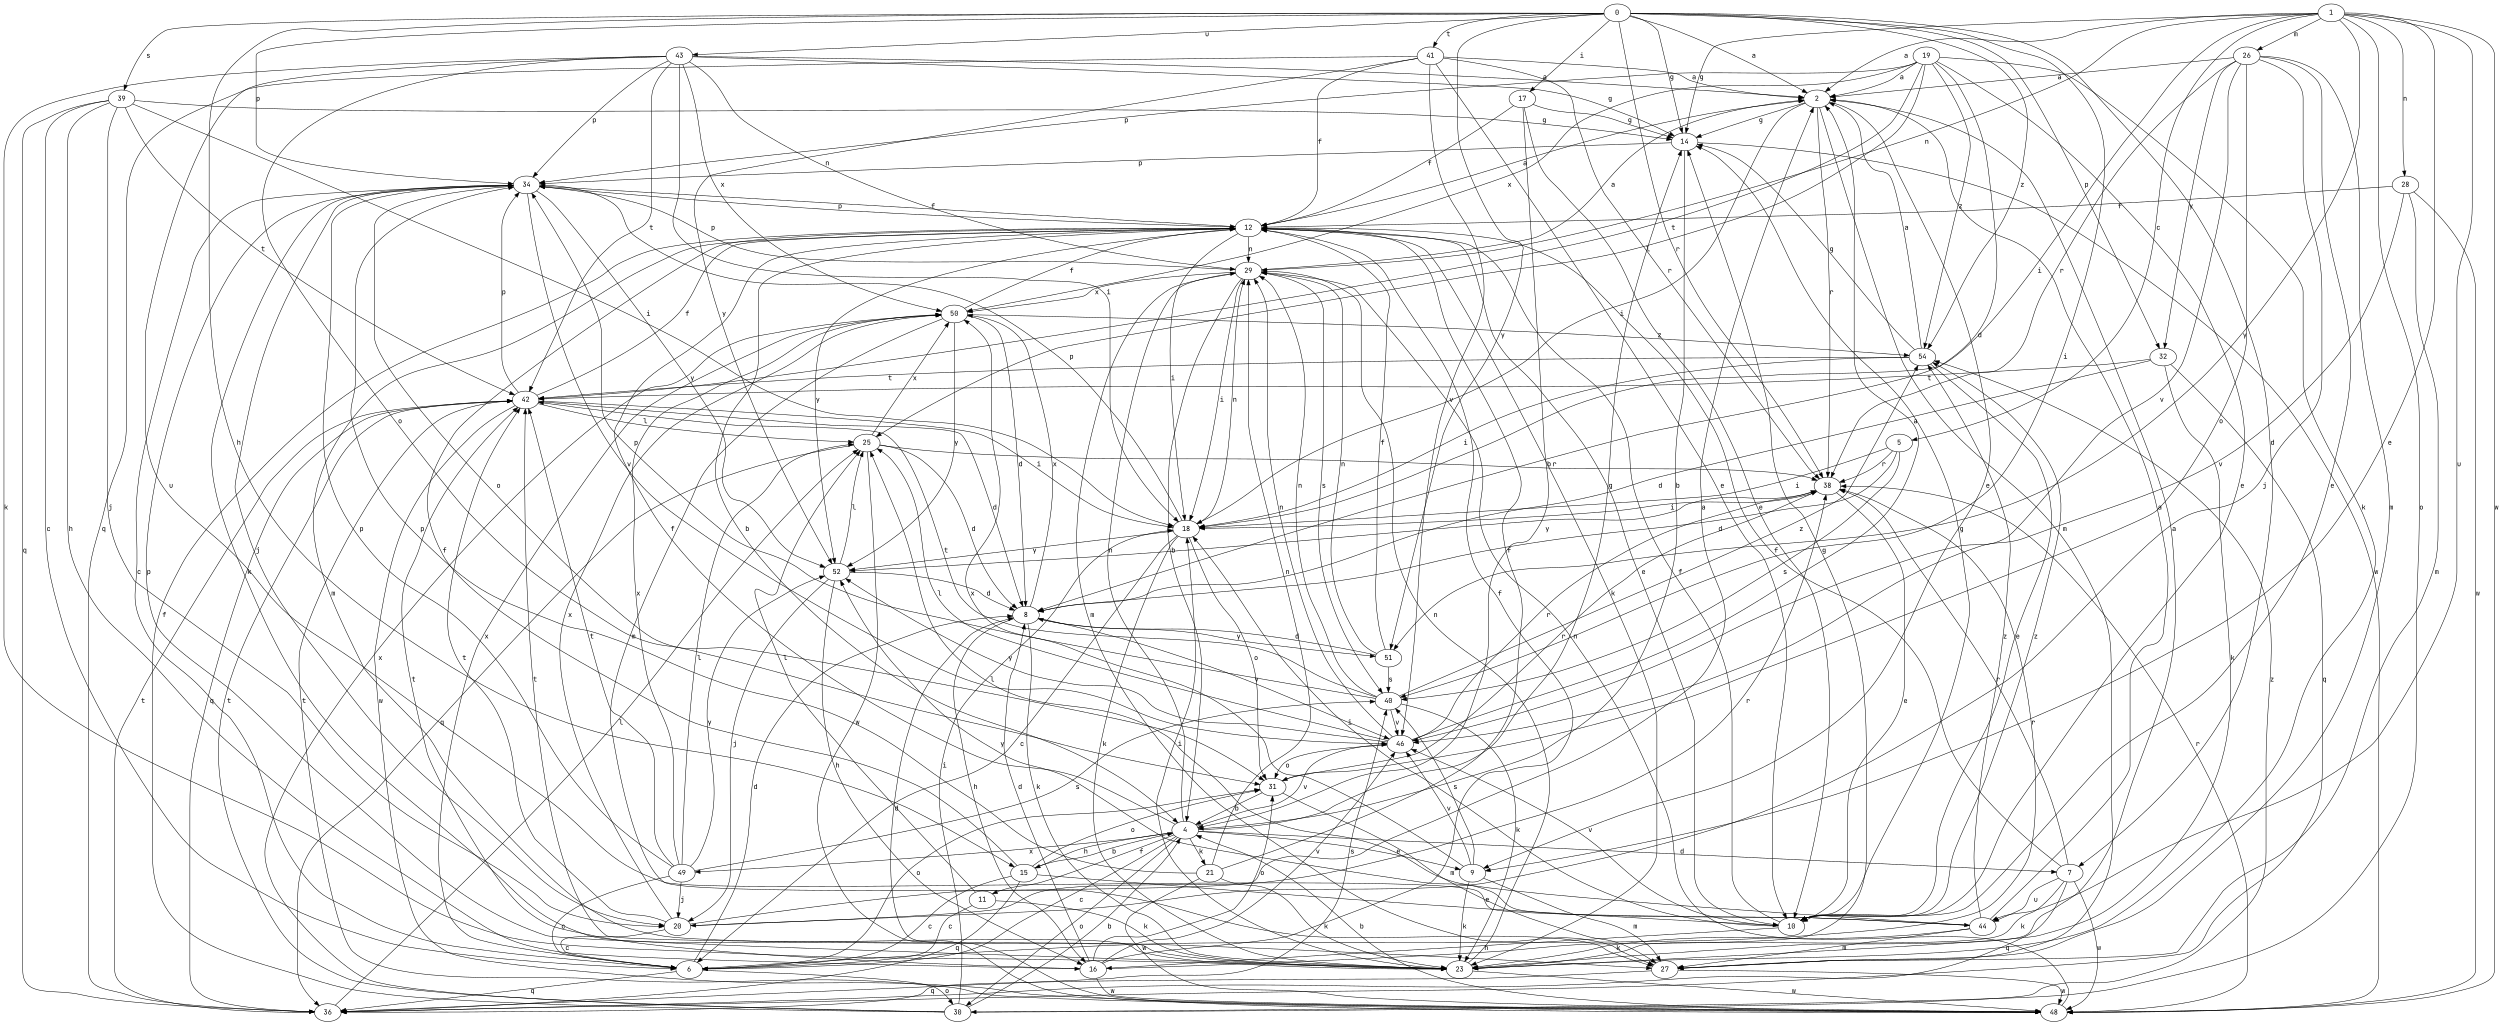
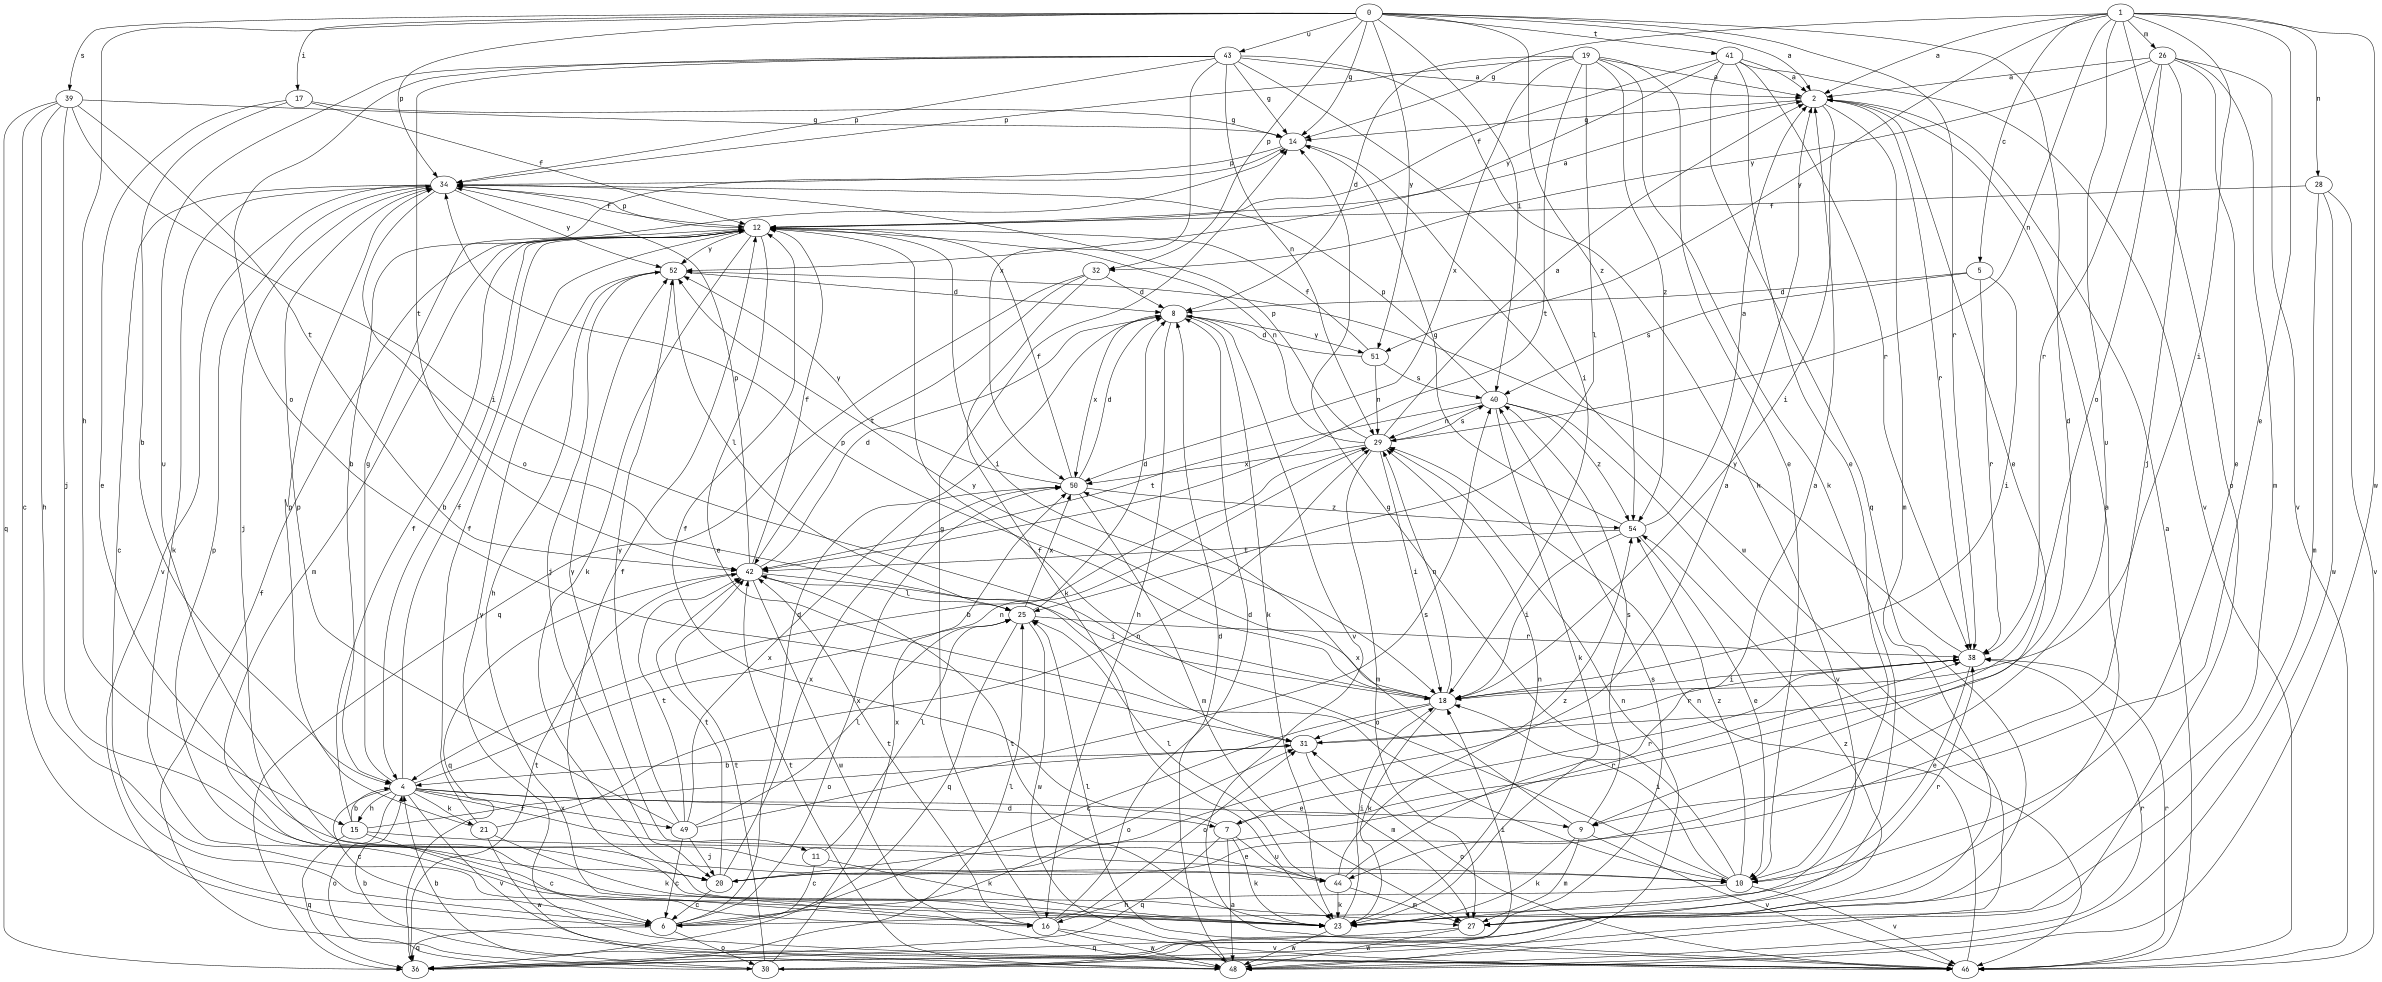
edge "12" -> "29": reversed
edge "7" -> "48": label "w" -> "a"
